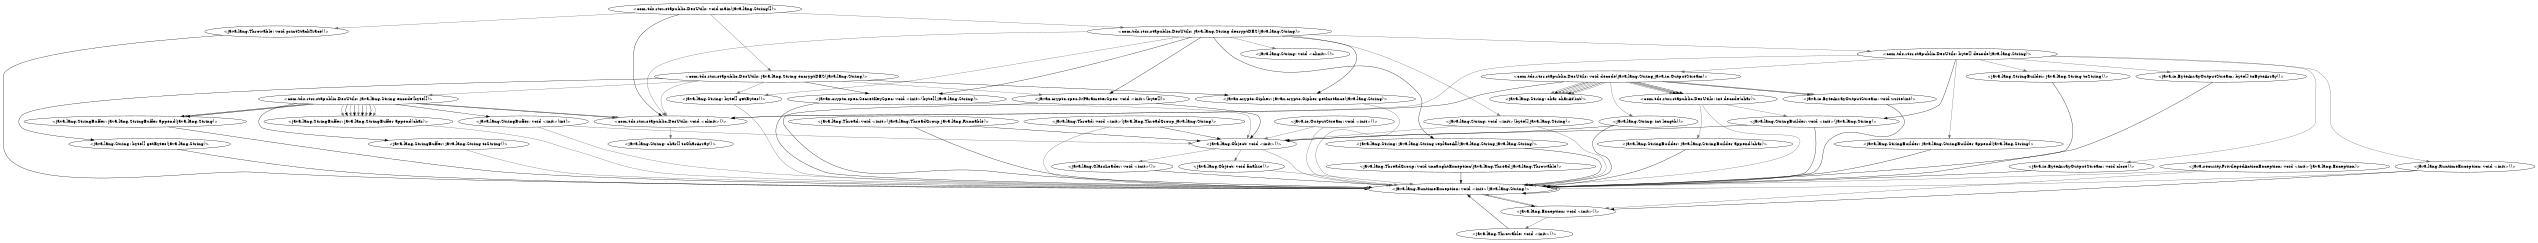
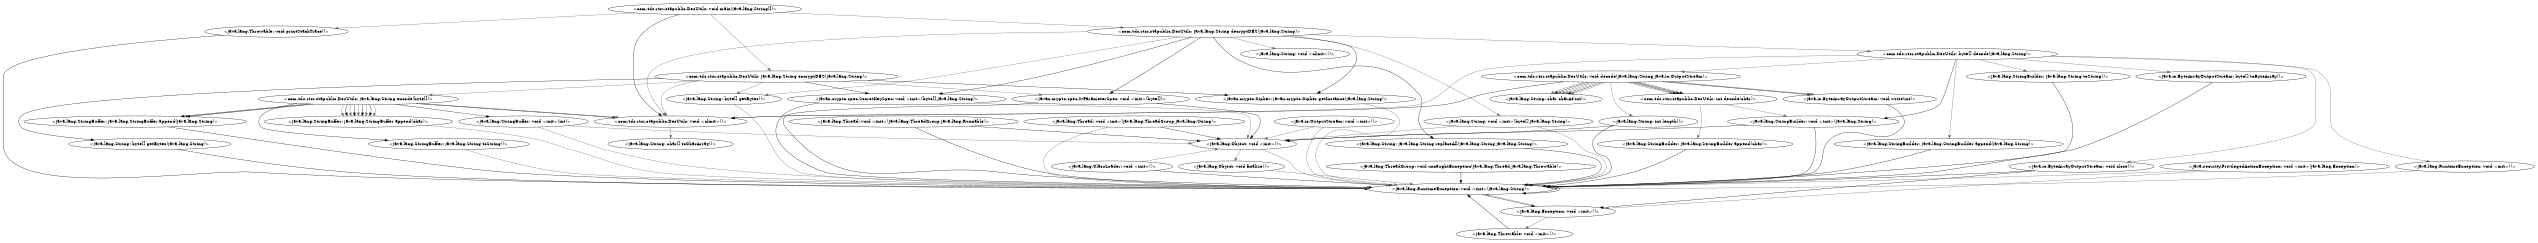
edge "<java.lang.Object: void <init>()>" -> "<java.lang.ClassLoader: void <init>()>": reversed
edge "<com.tds.rtsr.stapublic.DesUtils: int decode(char)>" -> "<java.lang.RuntimeException: void <init>(java.lang.String)>": removed
edge "<java.lang.RuntimeException: void <init>()>" -> "<java.lang.Exception: void <init>()>": now "<java.io.ByteArrayOutputStream: void close()>" -> "<java.lang.Exception: void <init>()>"
